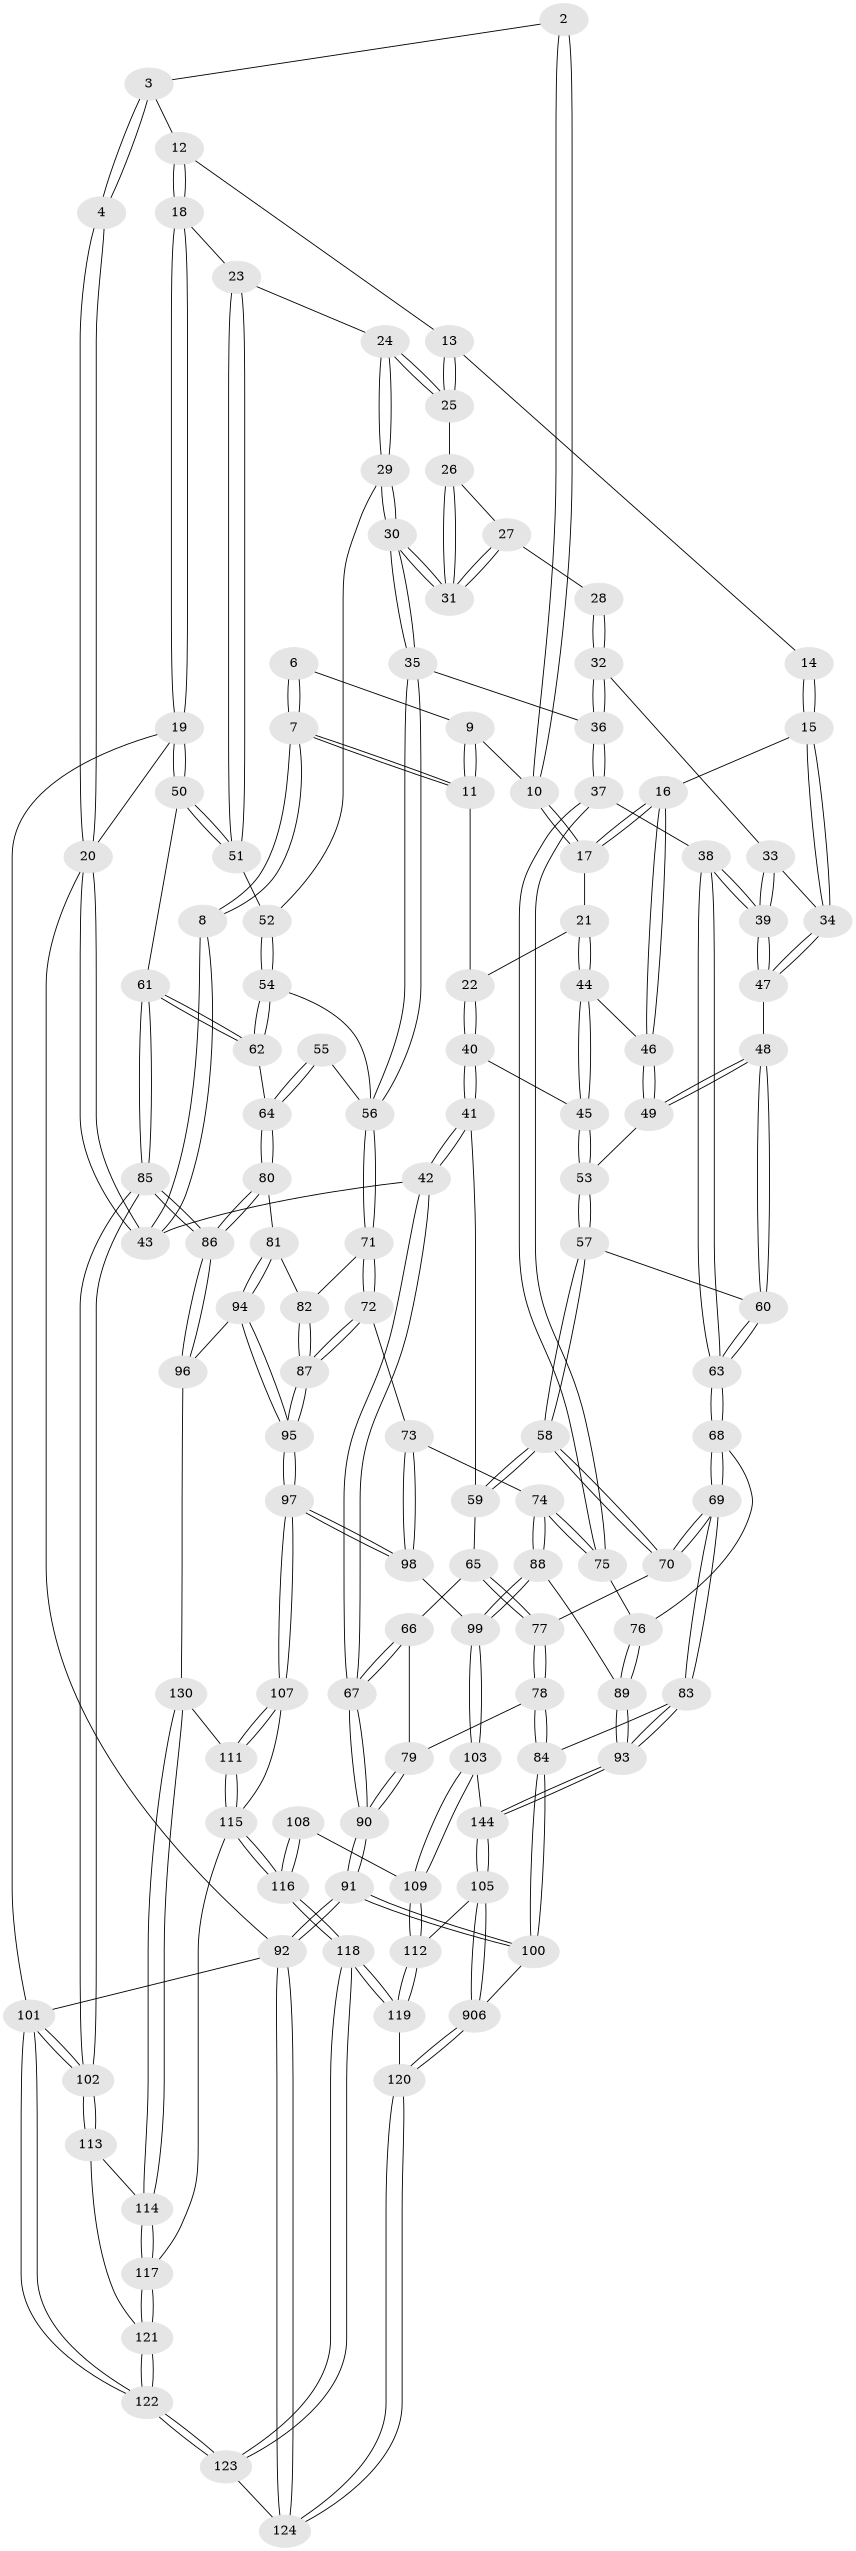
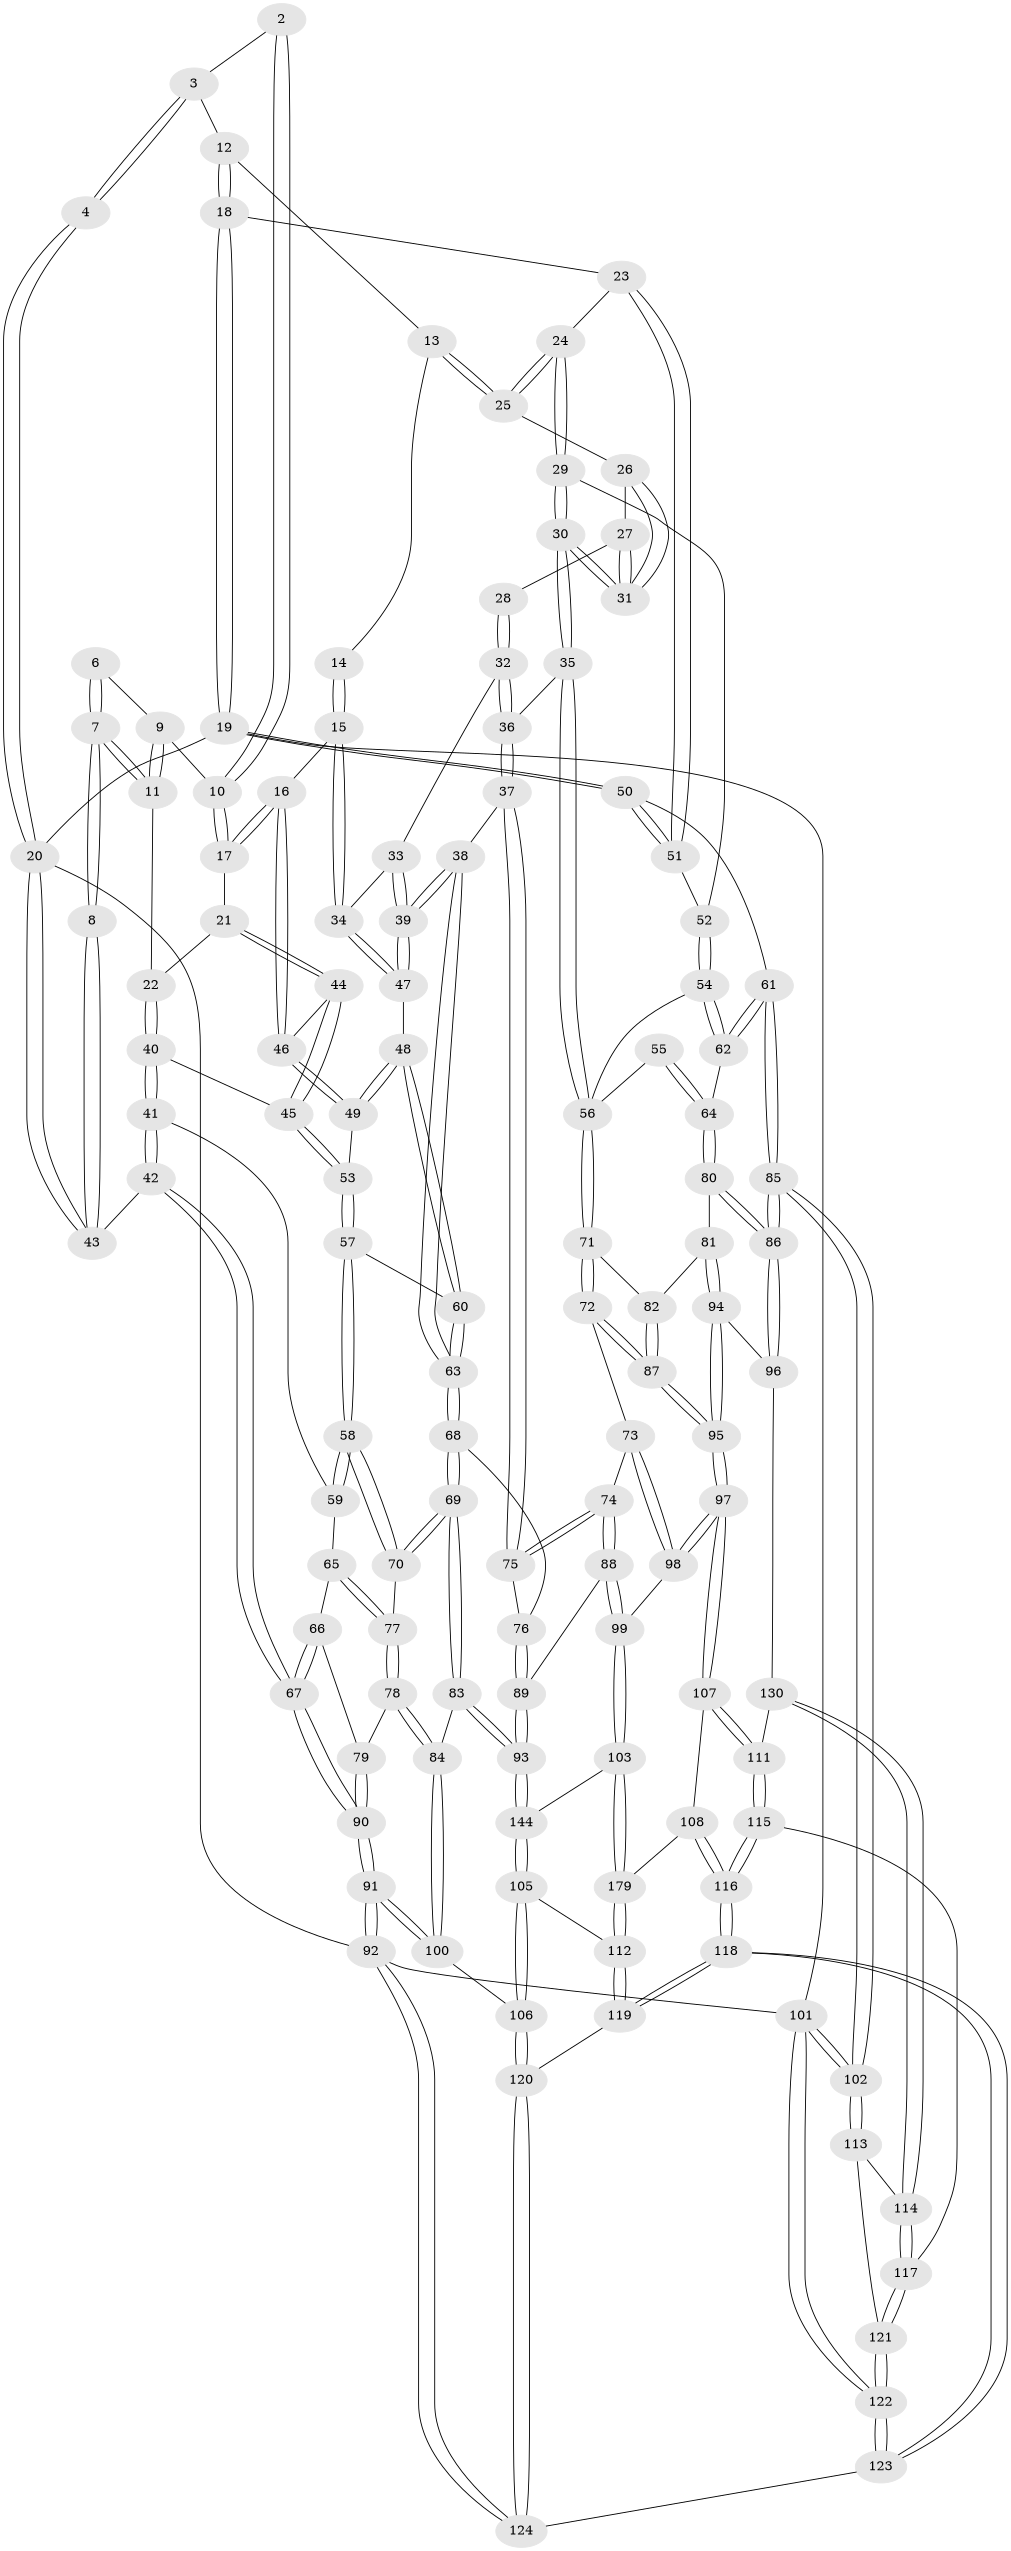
edge "107" -- "115": now "107" -- "108"
node "109": label "109" -> "179"
node "906": label "906" -> "106"
